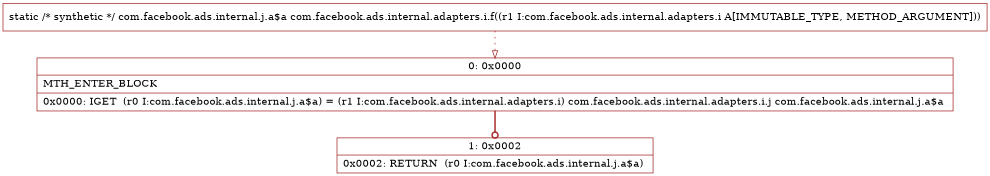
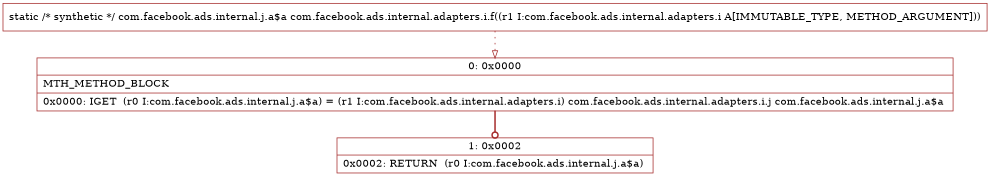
node "0: 0x0000": text "MTH_ENTER_BLOCK" -> "MTH_METHOD_BLOCK"
